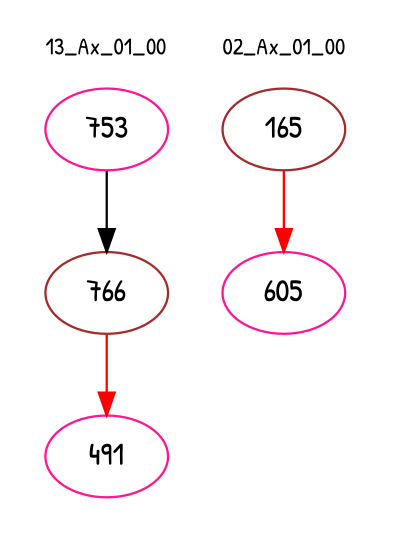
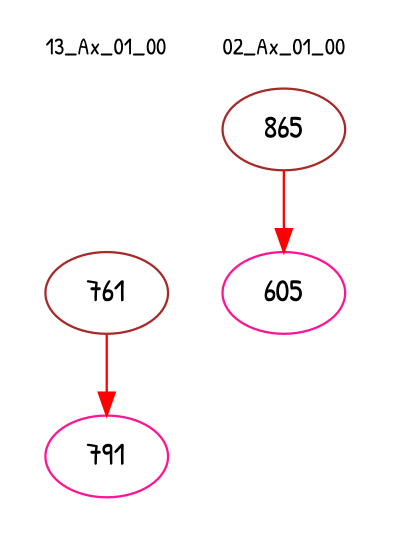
node "753": removed
node "165": label "165" -> "865"
node "766": label "766" -> "761"
node "491": label "491" -> "791"
